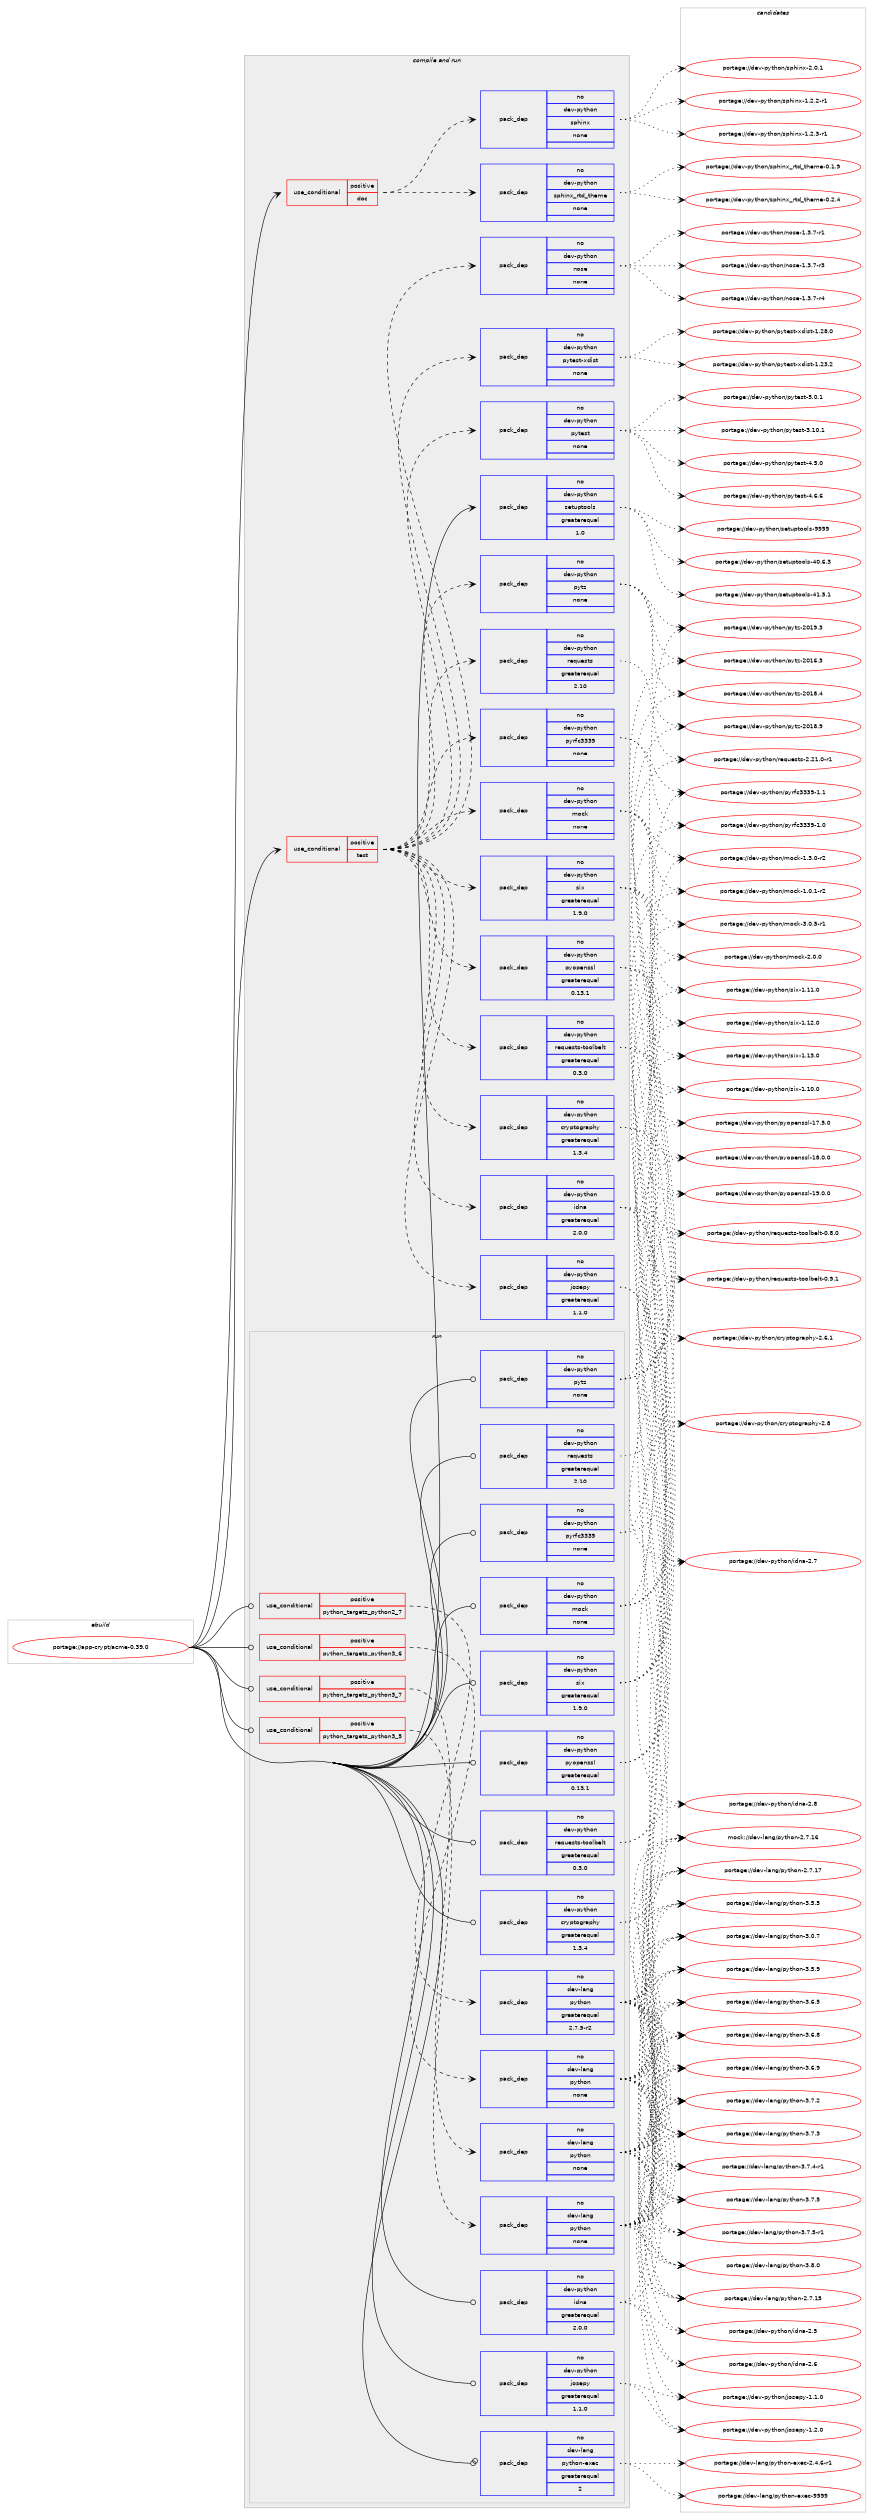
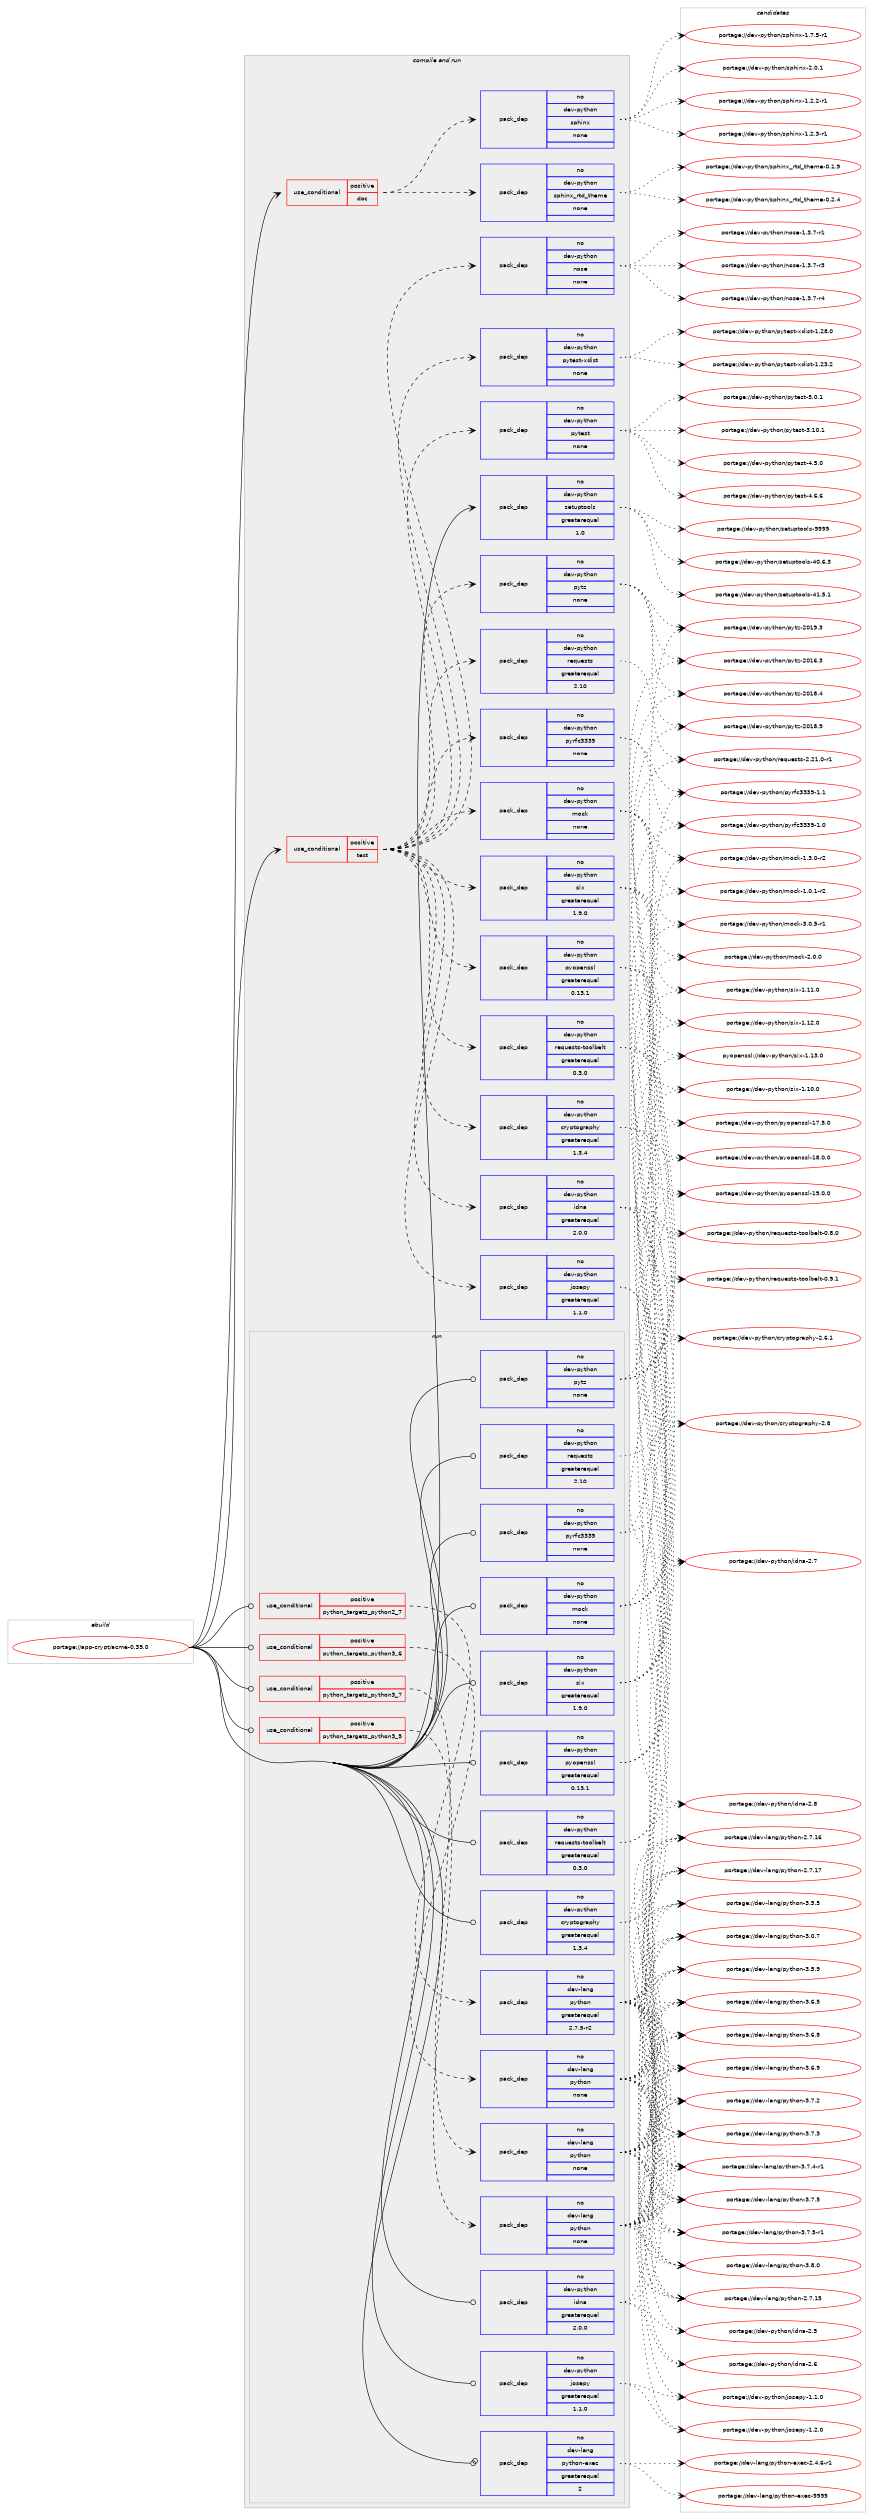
node "portage://dev-python/sphinx-1.7.5-r1": added
node "portage://dev-python/six-1.13.0": label "portage://dev-python/six-1.13.0" -> "pyopenssl://dev-python/six-1.13.0"
node "mock://dev-lang/python-2.7.16": label "mock://dev-lang/python-2.7.16" -> "portage://dev-lang/python-2.7.16"
